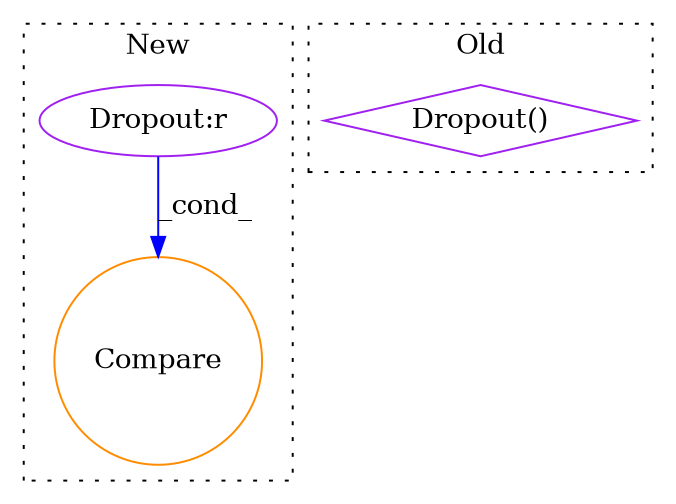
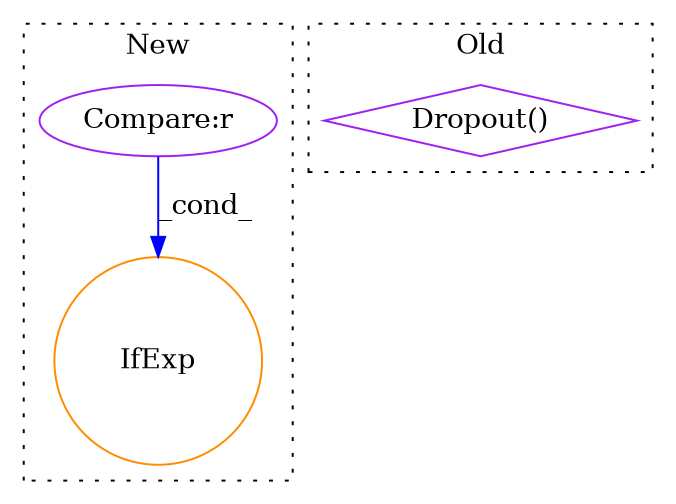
node "Dropout:r": label "Dropout:r" -> "Compare:r"
node "Compare": label "Compare" -> "IfExp"
